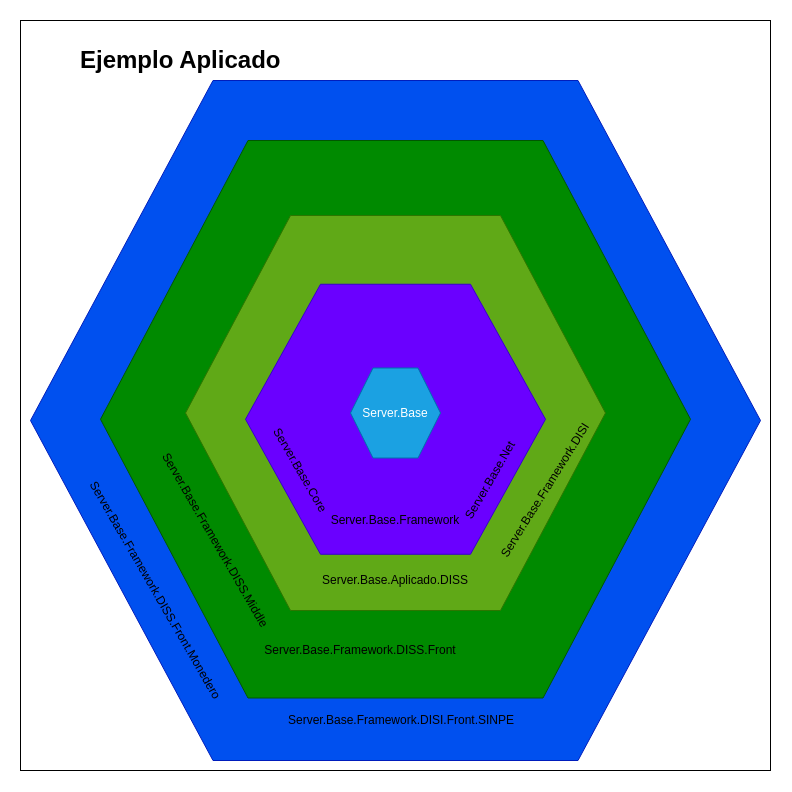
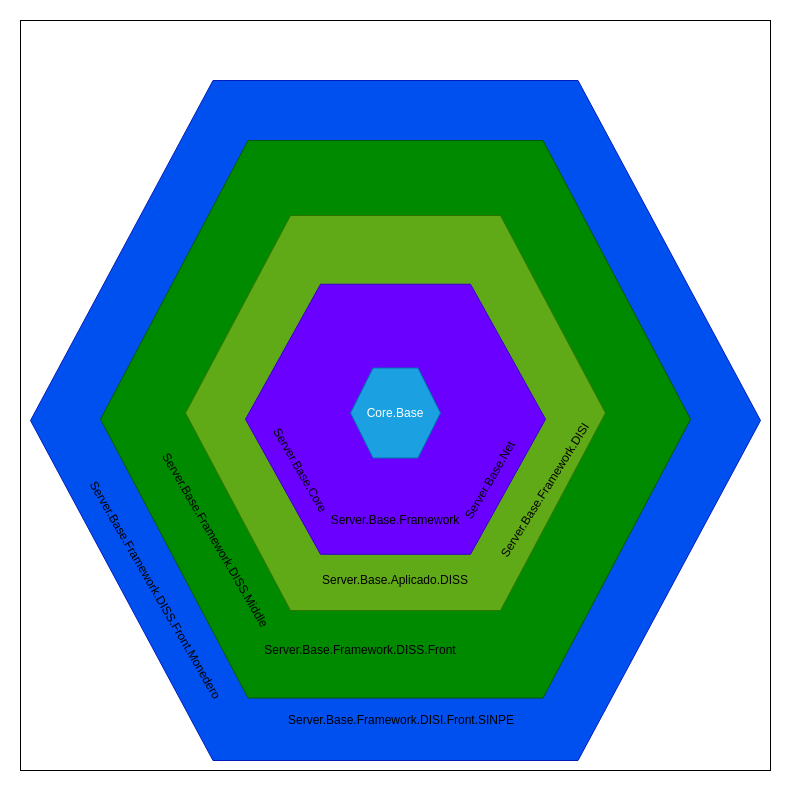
node "Ejemplo Aplicado": removed
node "Server.Base": label "Server.Base" -> "Core.Base"
